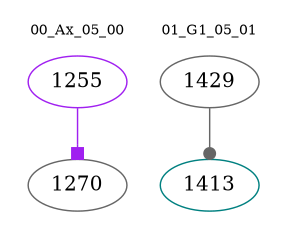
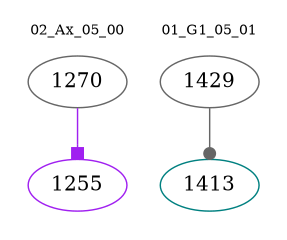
cluster "00_Ax_05_00": label "00_Ax_05_00" -> "02_Ax_05_00"
edge "1255" -> "1270": reversed
